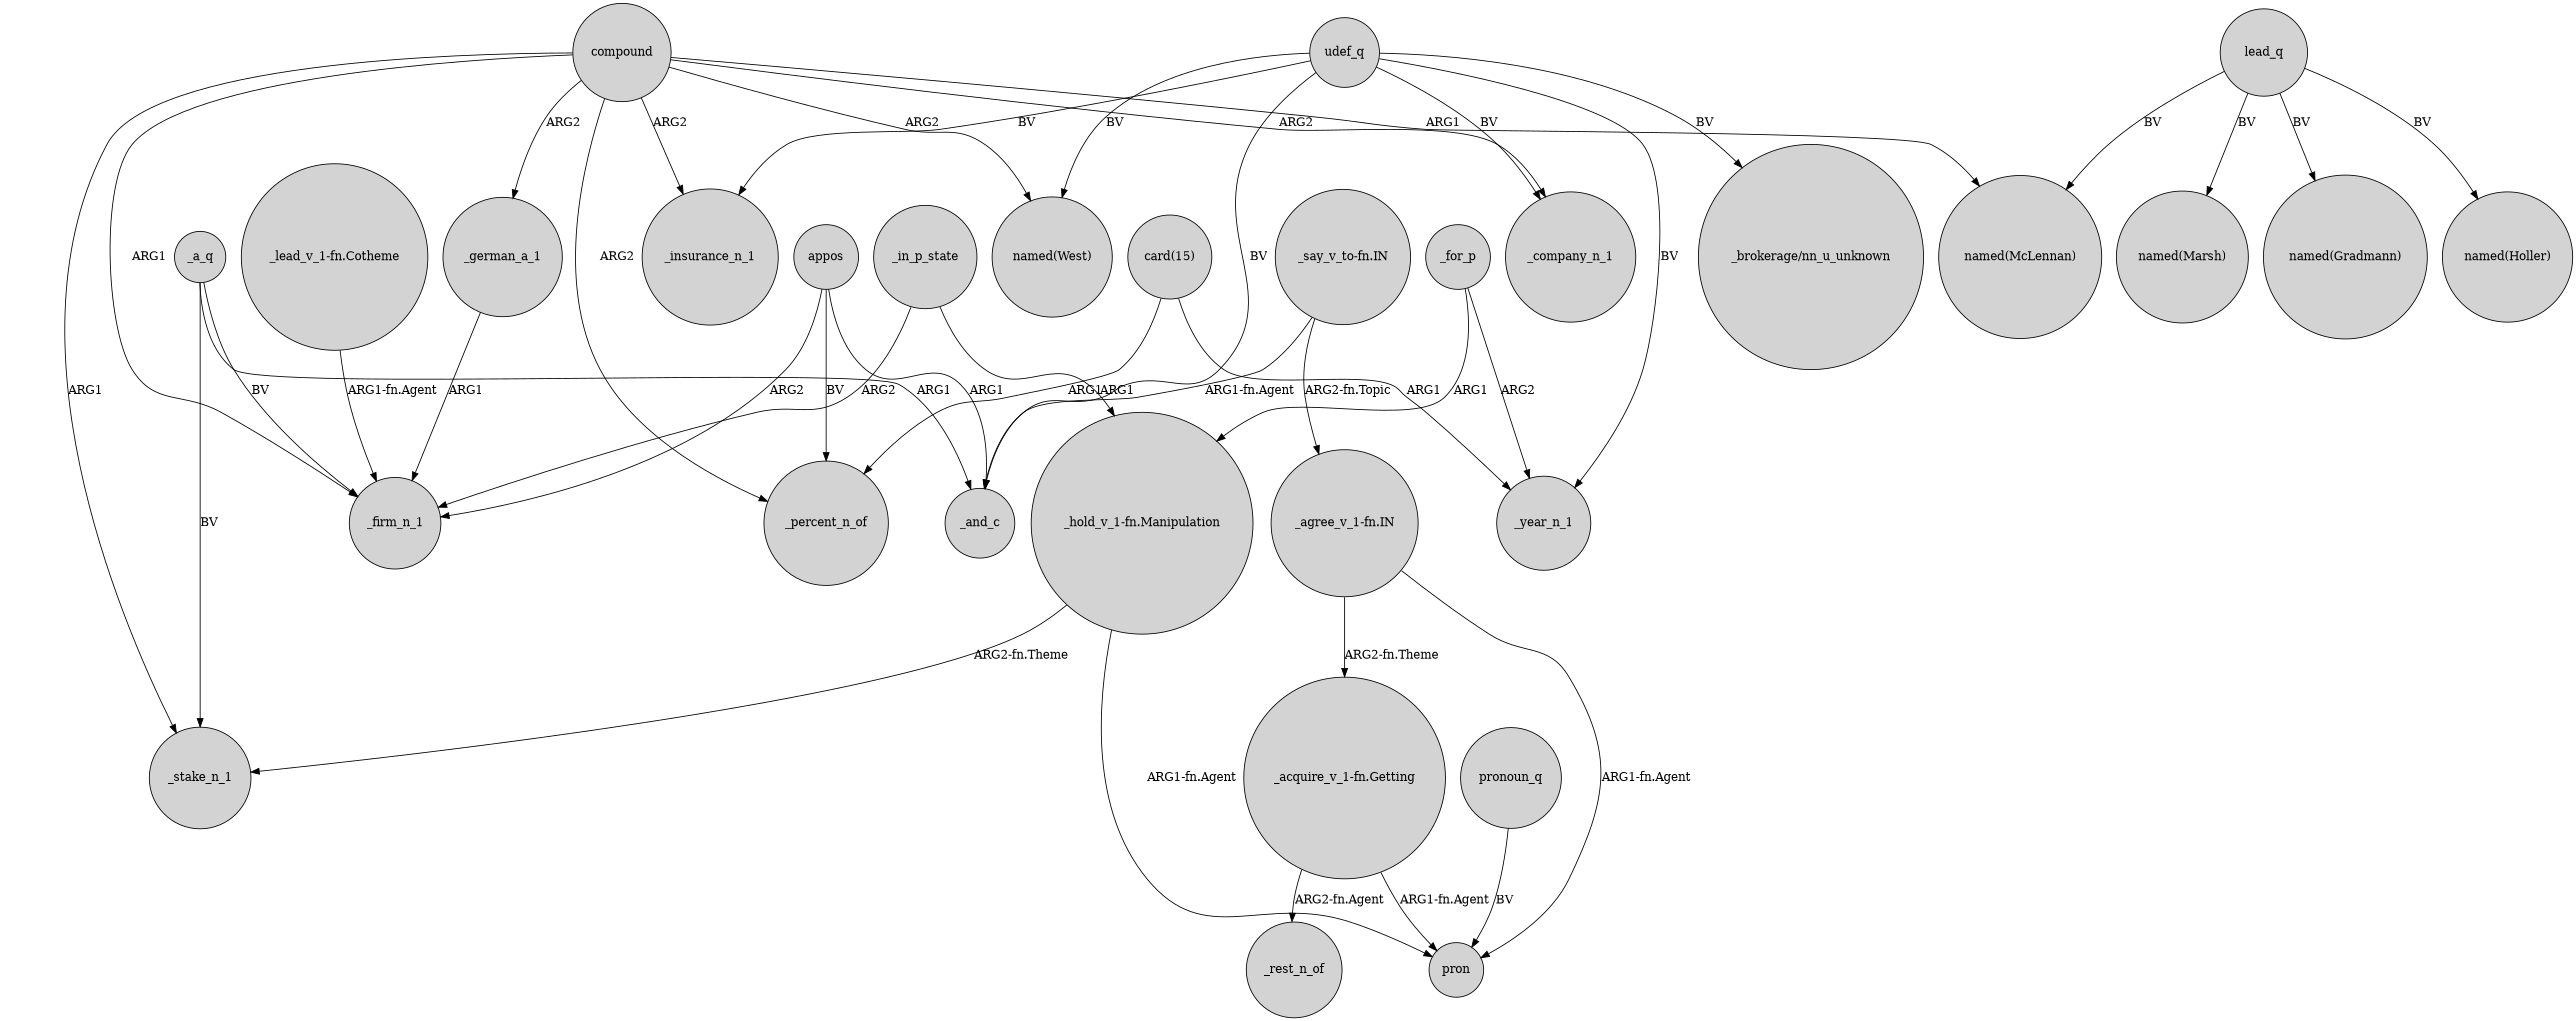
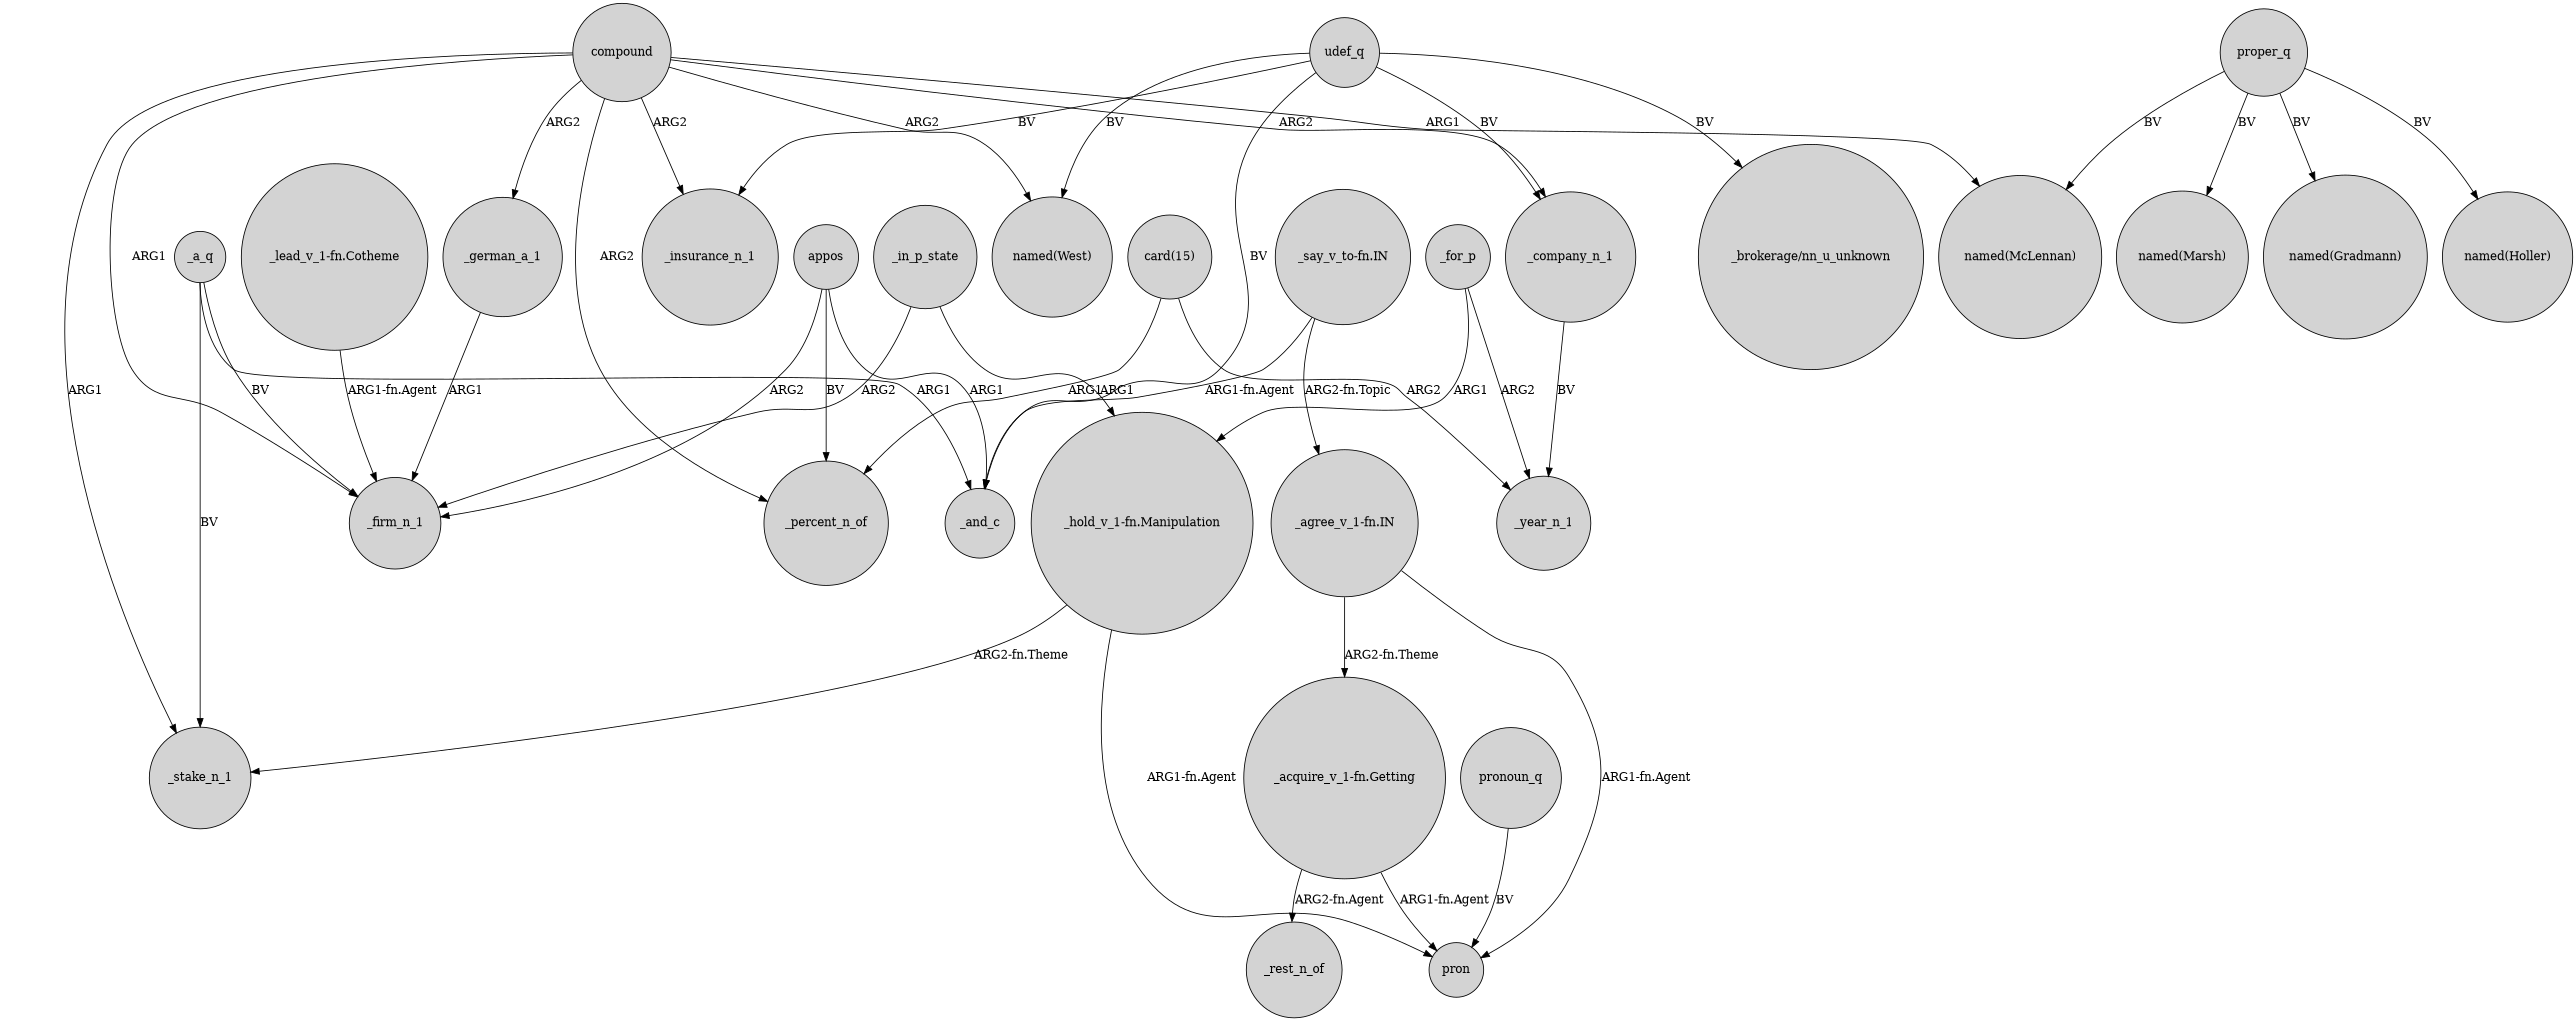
node "lead_q": label "lead_q" -> "proper_q"
edge "udef_q" -> "_year_n_1": now "_company_n_1" -> "_year_n_1"
edge "card(15)" -> "_year_n_1": label "ARG1" -> "ARG2"
